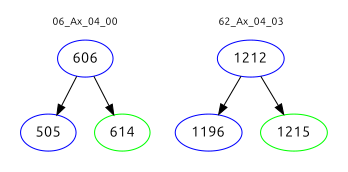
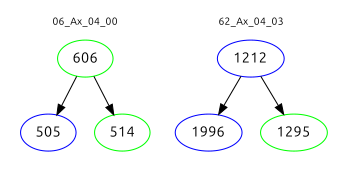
node "606": color blue -> green
node "614": label "614" -> "514"
node "1196": label "1196" -> "1996"
node "1215": label "1215" -> "1295"
